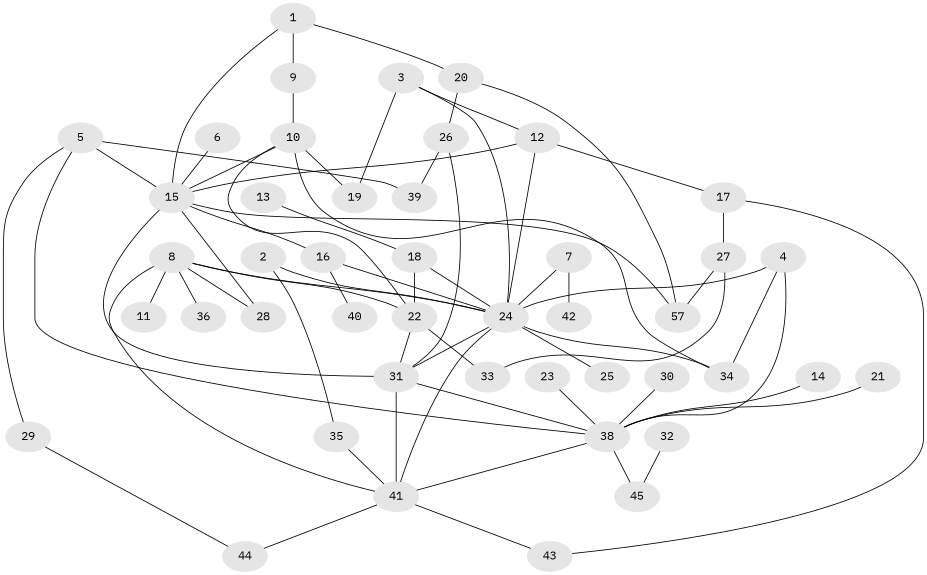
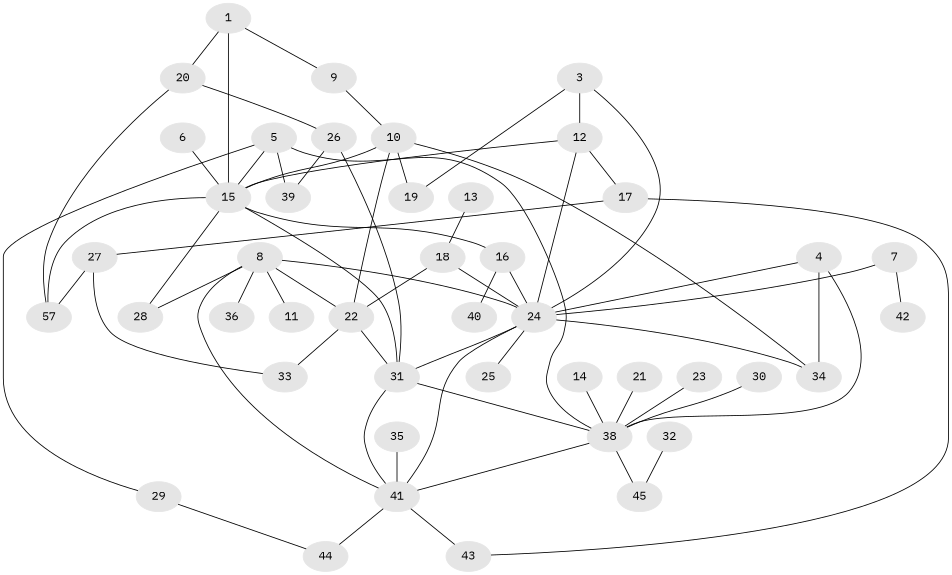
node "2": removed
